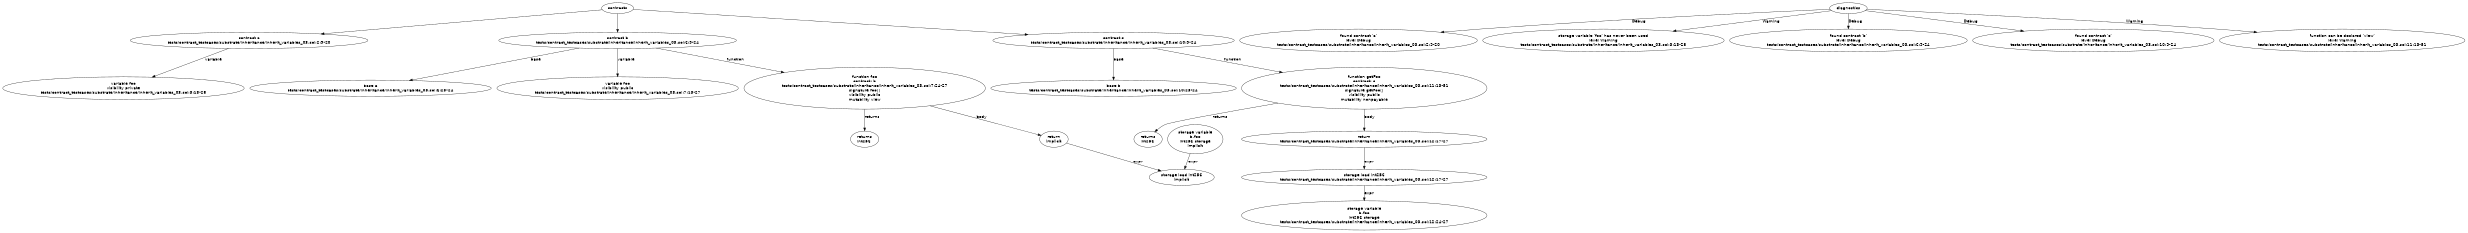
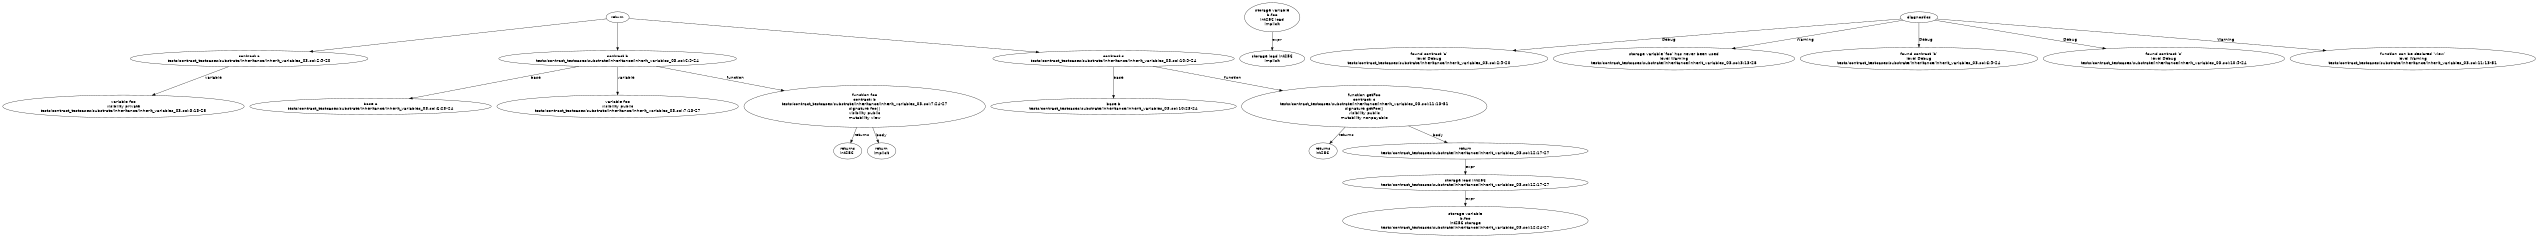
node "contracts": label "contracts" -> "return"
node "storage variable b.foo int256 storage implicit": label "storage variable b.foo int256 storage implicit" -> "storage variable b.foo int256 load implicit"
edge "return implicit" -> "storage load int256 implicit": removed, label "expr"
